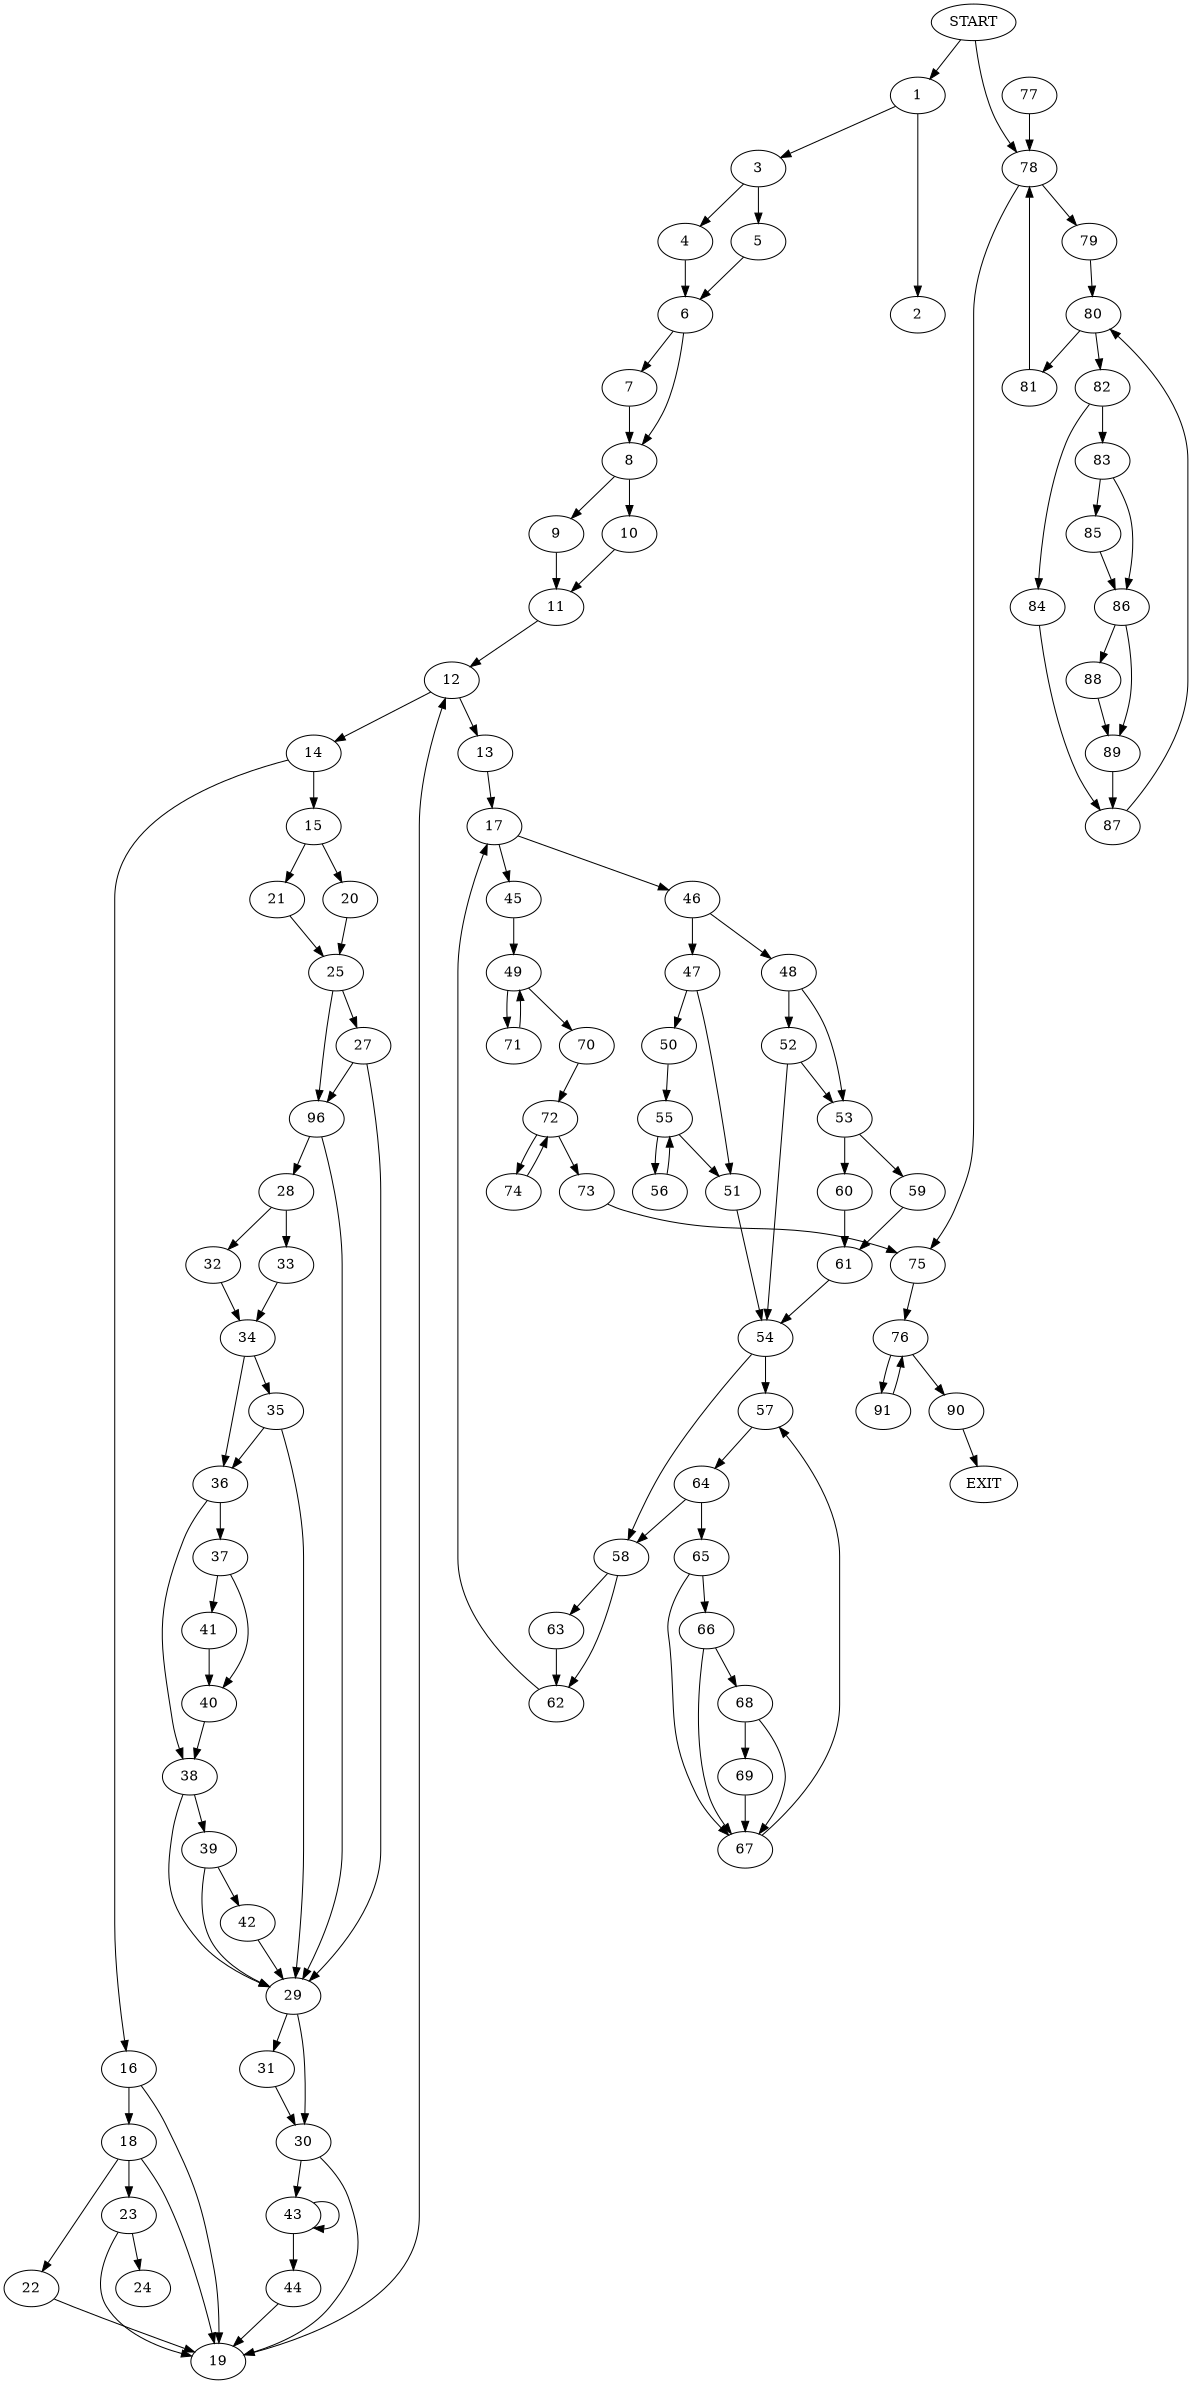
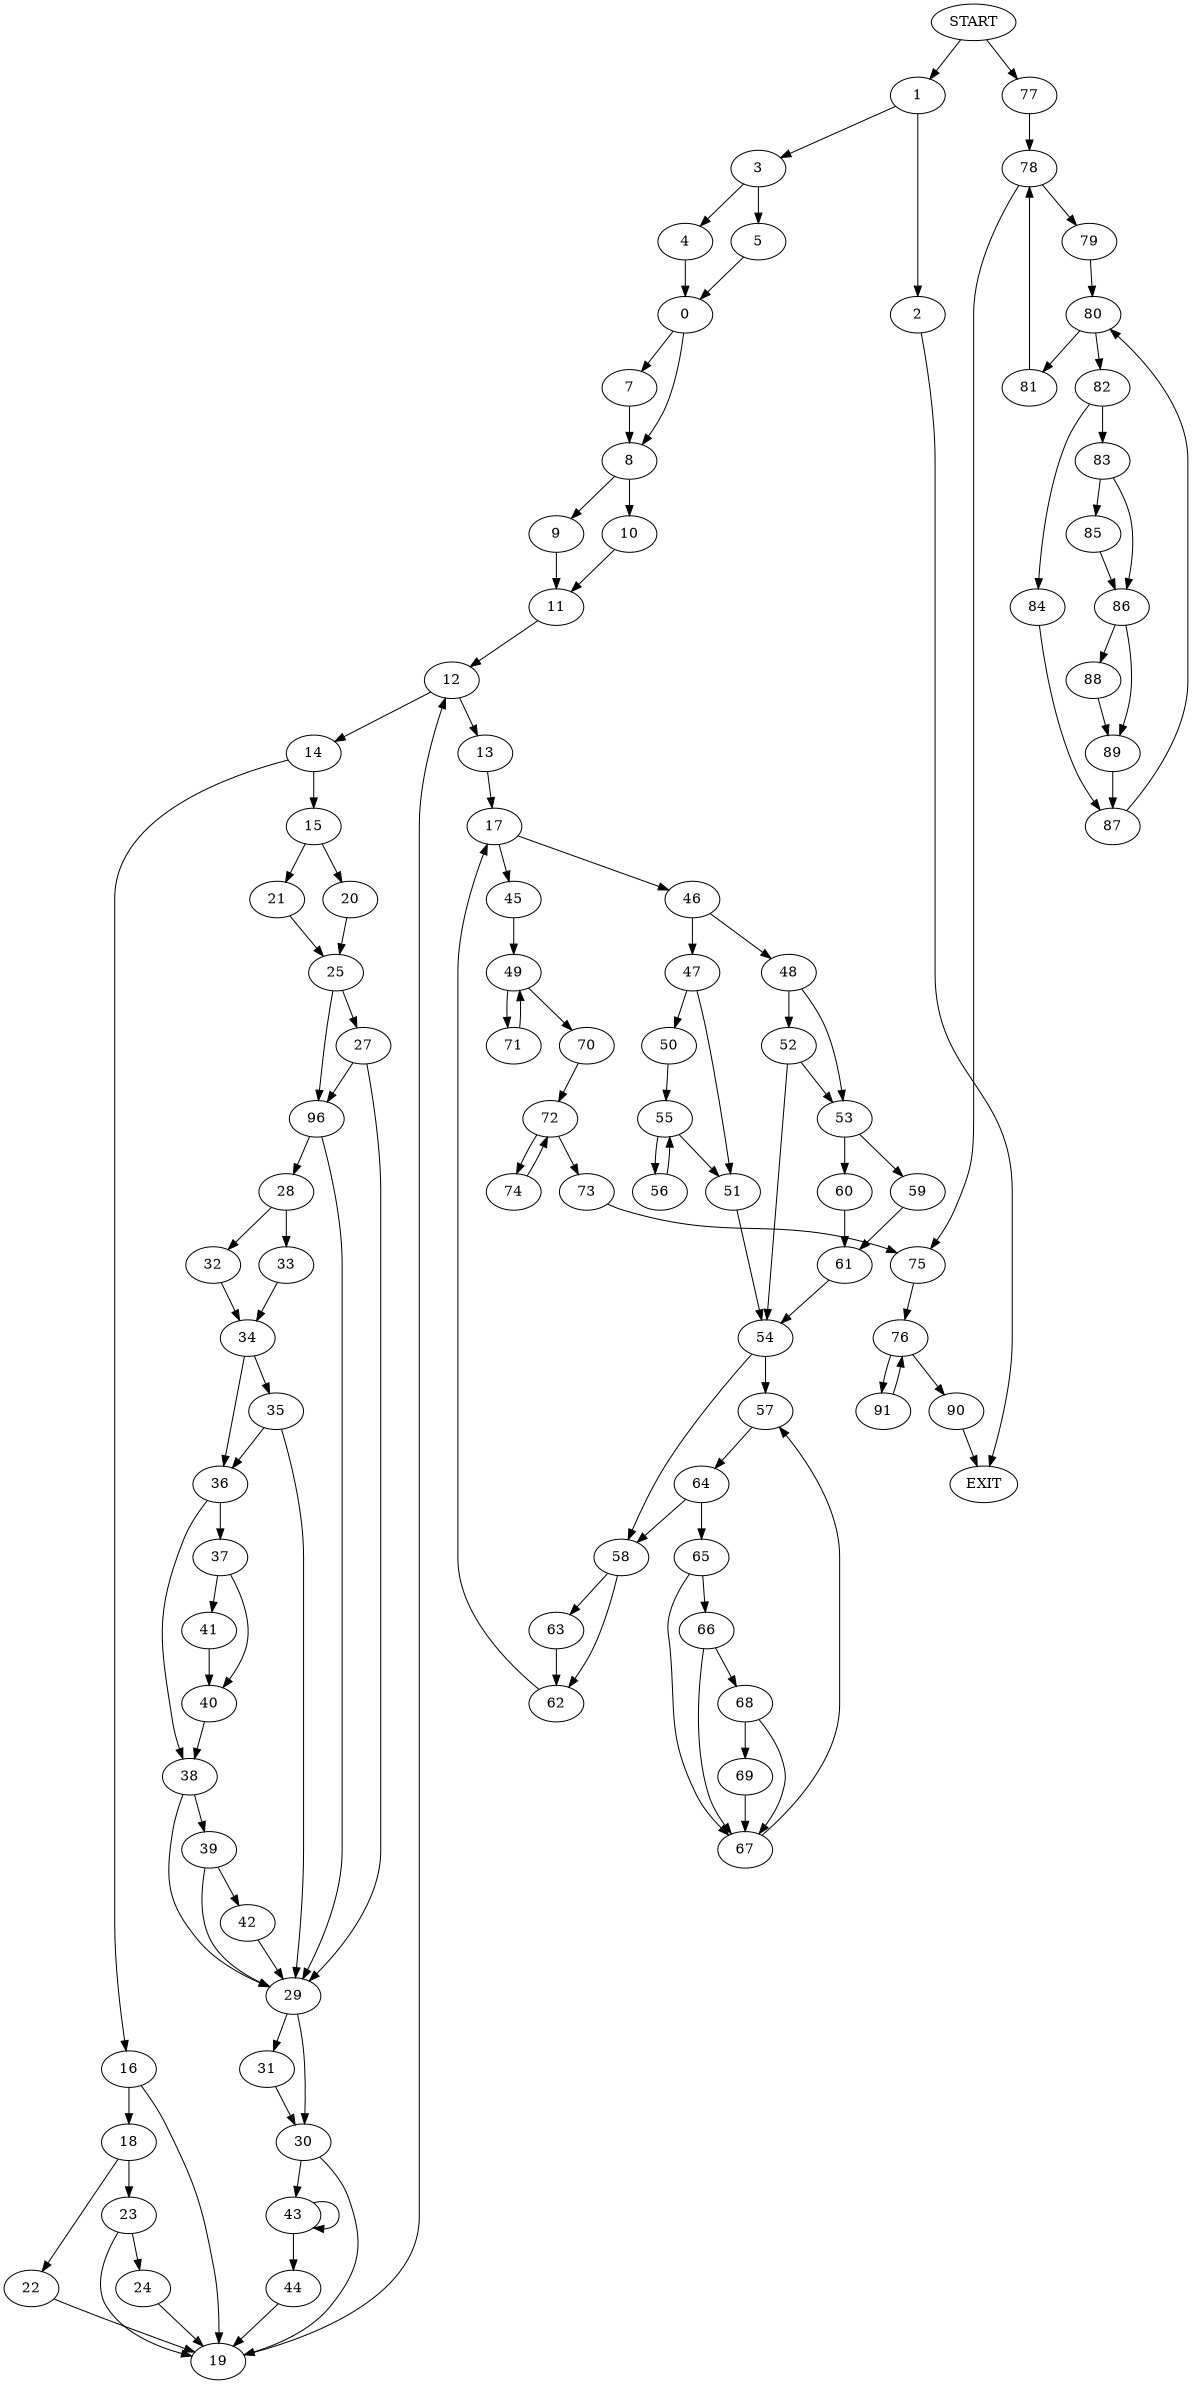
edge "START" -> "78": now "START" -> "77"
node "6": label "6" -> "0"
edge "2" -> "EXIT": added
edge "18" -> "19": now "24" -> "19"
